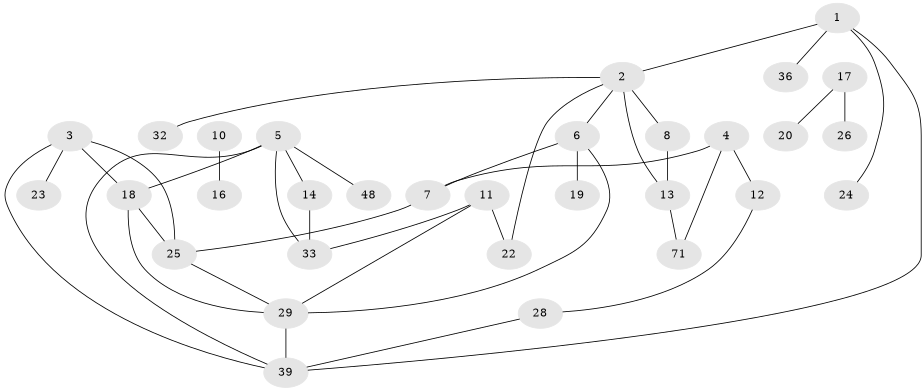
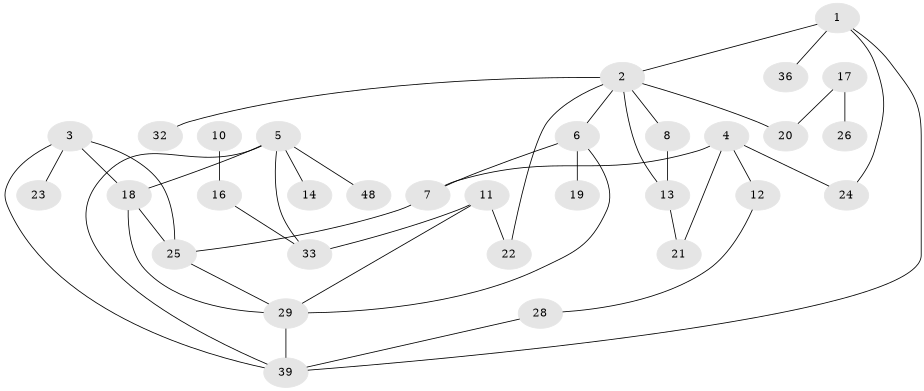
edge "2" -- "20": added
edge "4" -- "24": added
edge "14" -- "33": now "16" -- "33"
node "71": label "71" -> "21"
